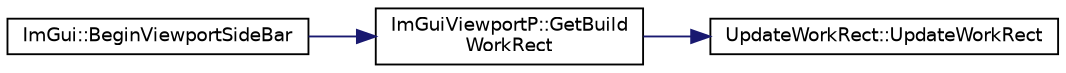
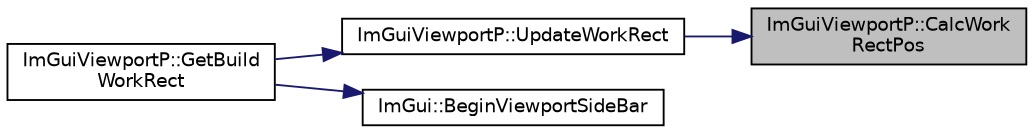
edge "ImGui::BeginViewportSideBar" -> "ImGuiViewportP::GetBuild WorkRect": reversed
node "UpdateWorkRect::UpdateWorkRect": label "UpdateWorkRect::UpdateWorkRect" -> "ImGuiViewportP::UpdateWorkRect"
node "ImGuiViewportP::CalcWork RectPos": added
